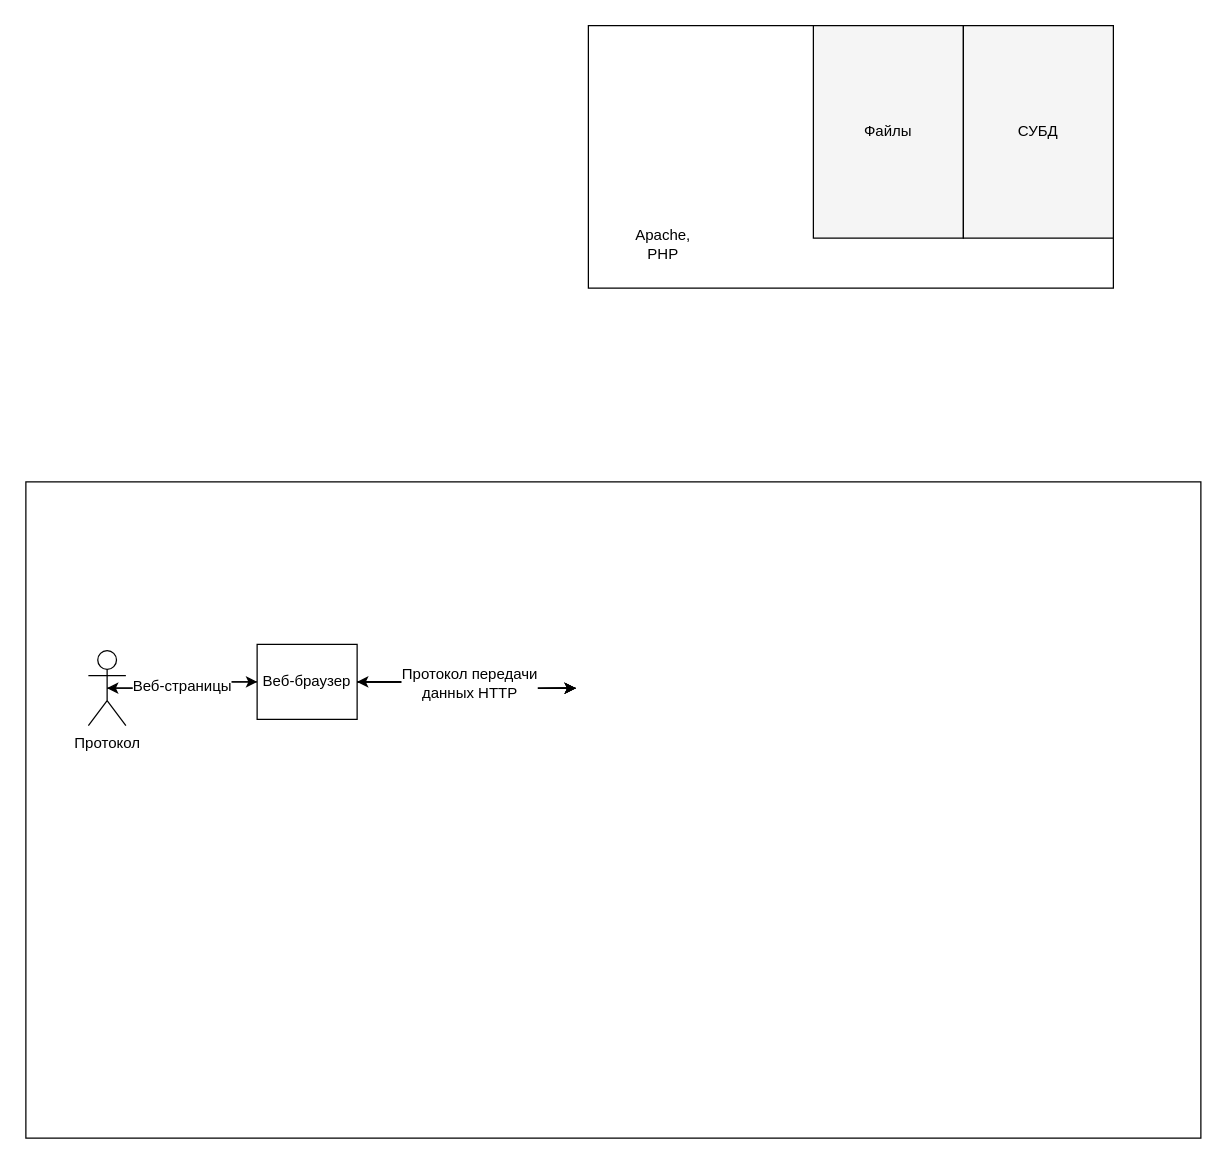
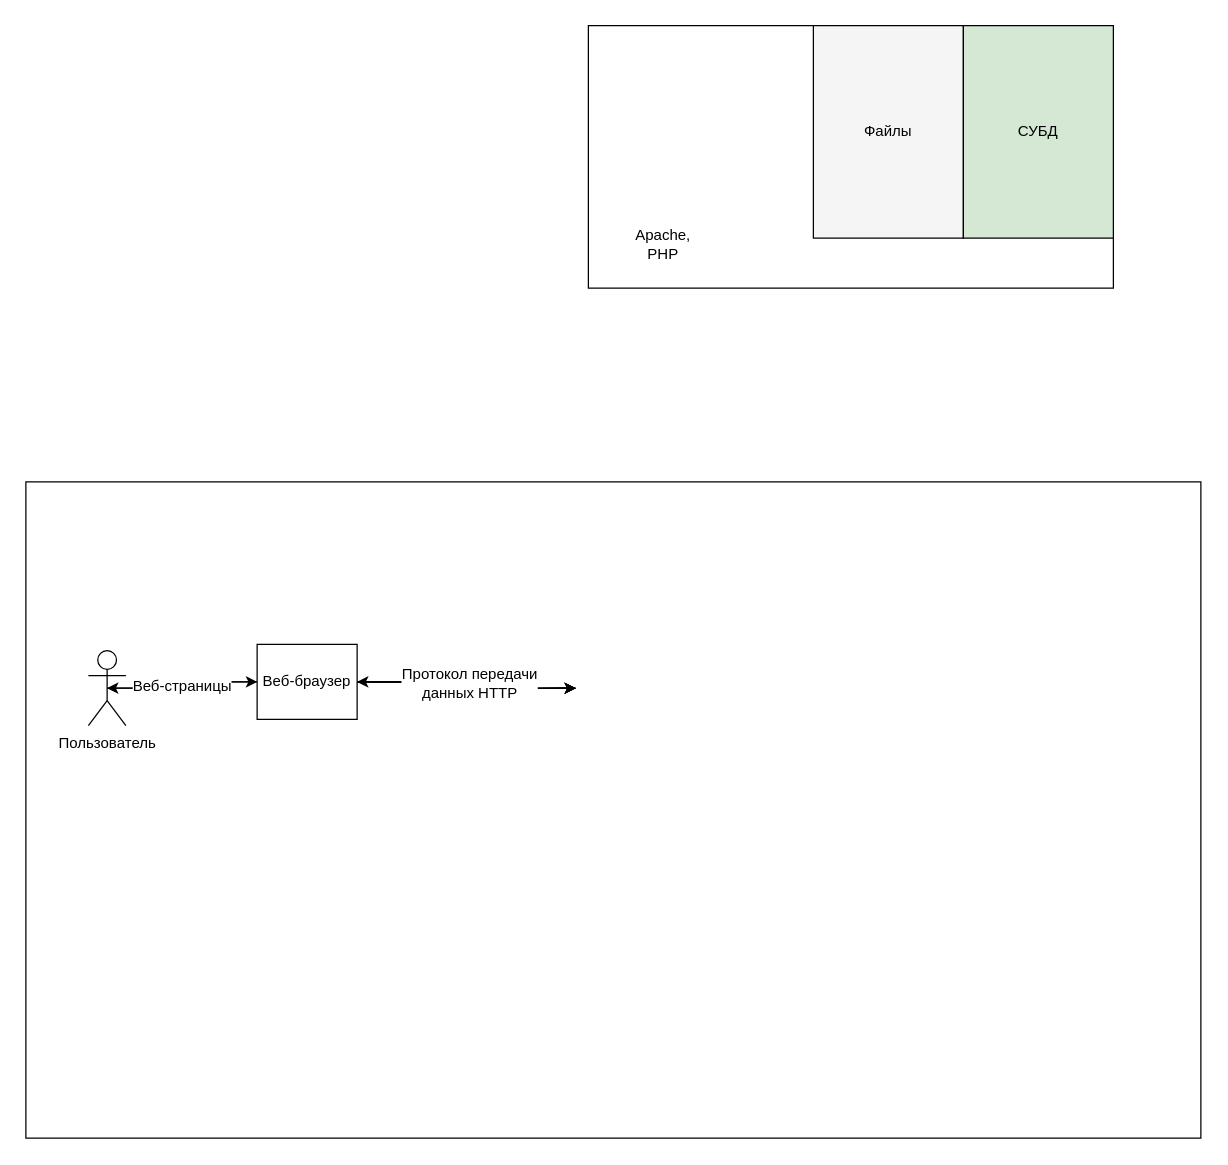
node "СУБД": fillcolor #f5f5f5 -> #d5e8d4
node "Протокол": label "Протокол" -> "Пользователь"
